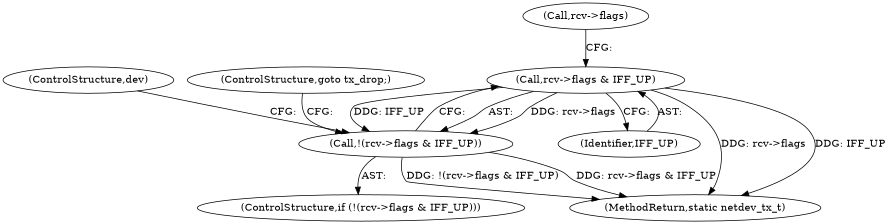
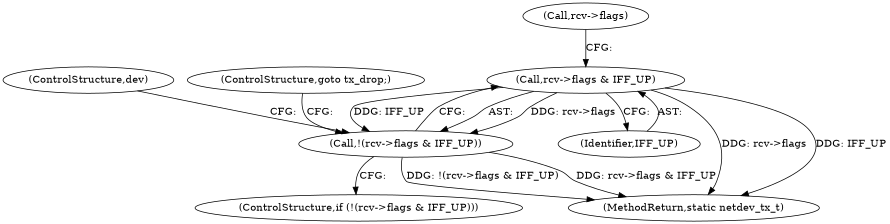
edge "(Call,!(rcv->flags & IFF_UP))" -> "(ControlStructure,if (!(rcv->flags & IFF_UP)))": label "AST: " -> "CFG: "
